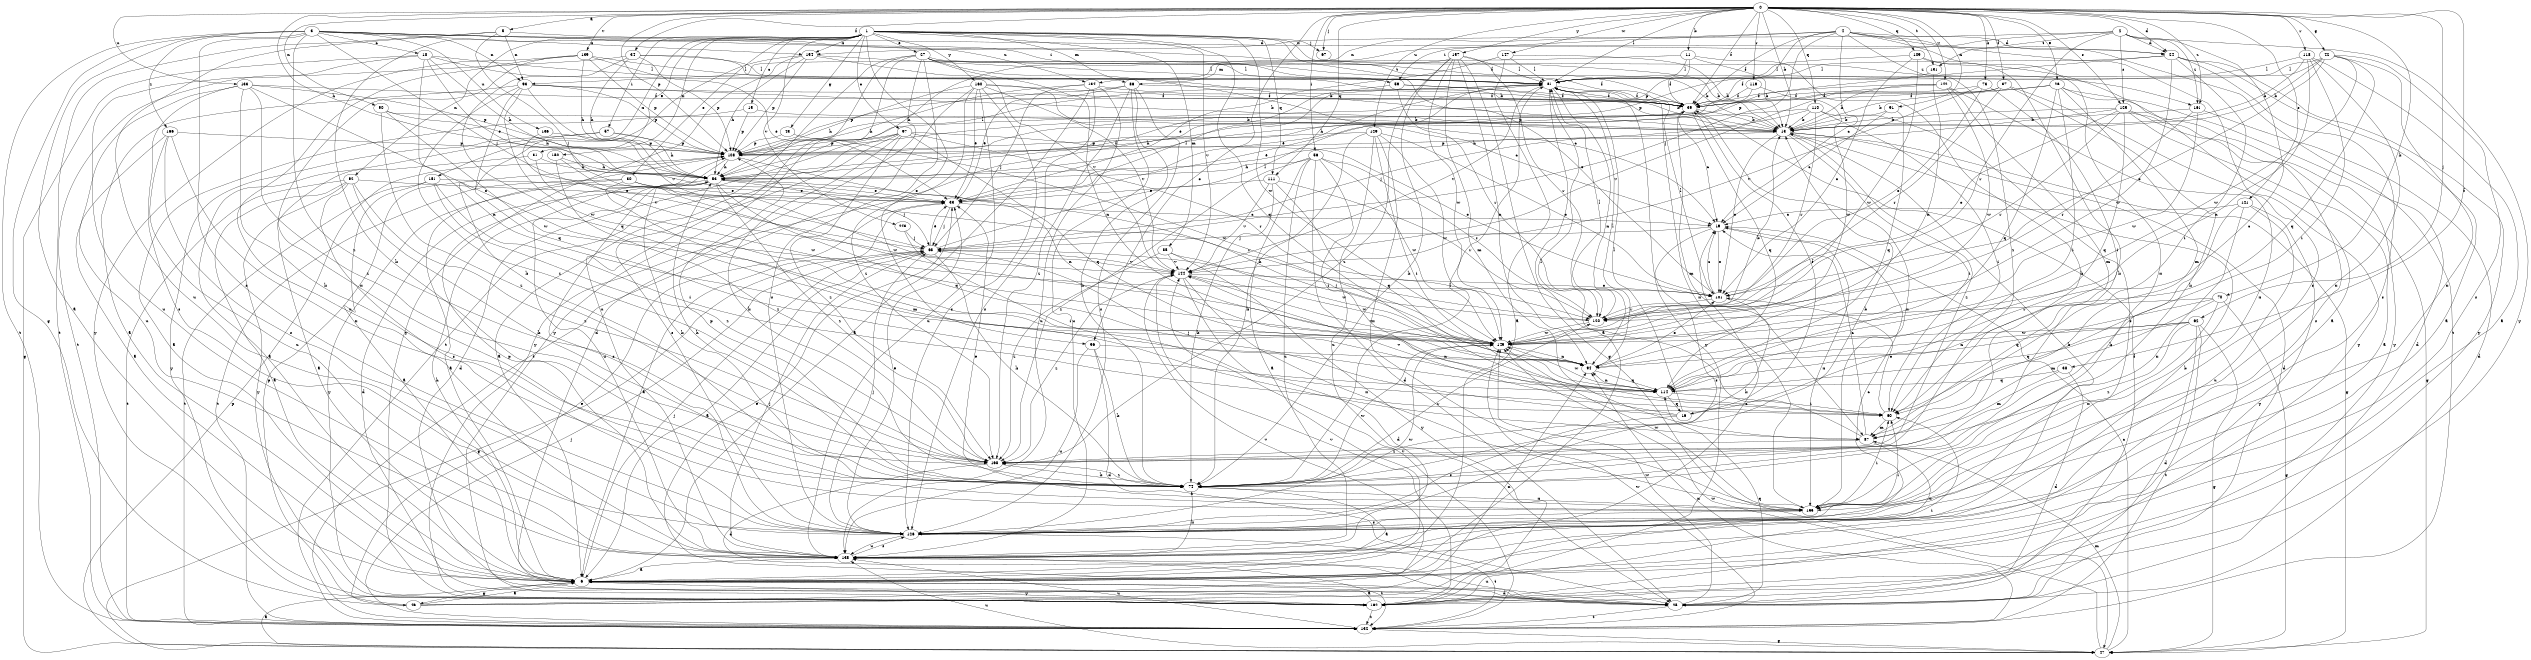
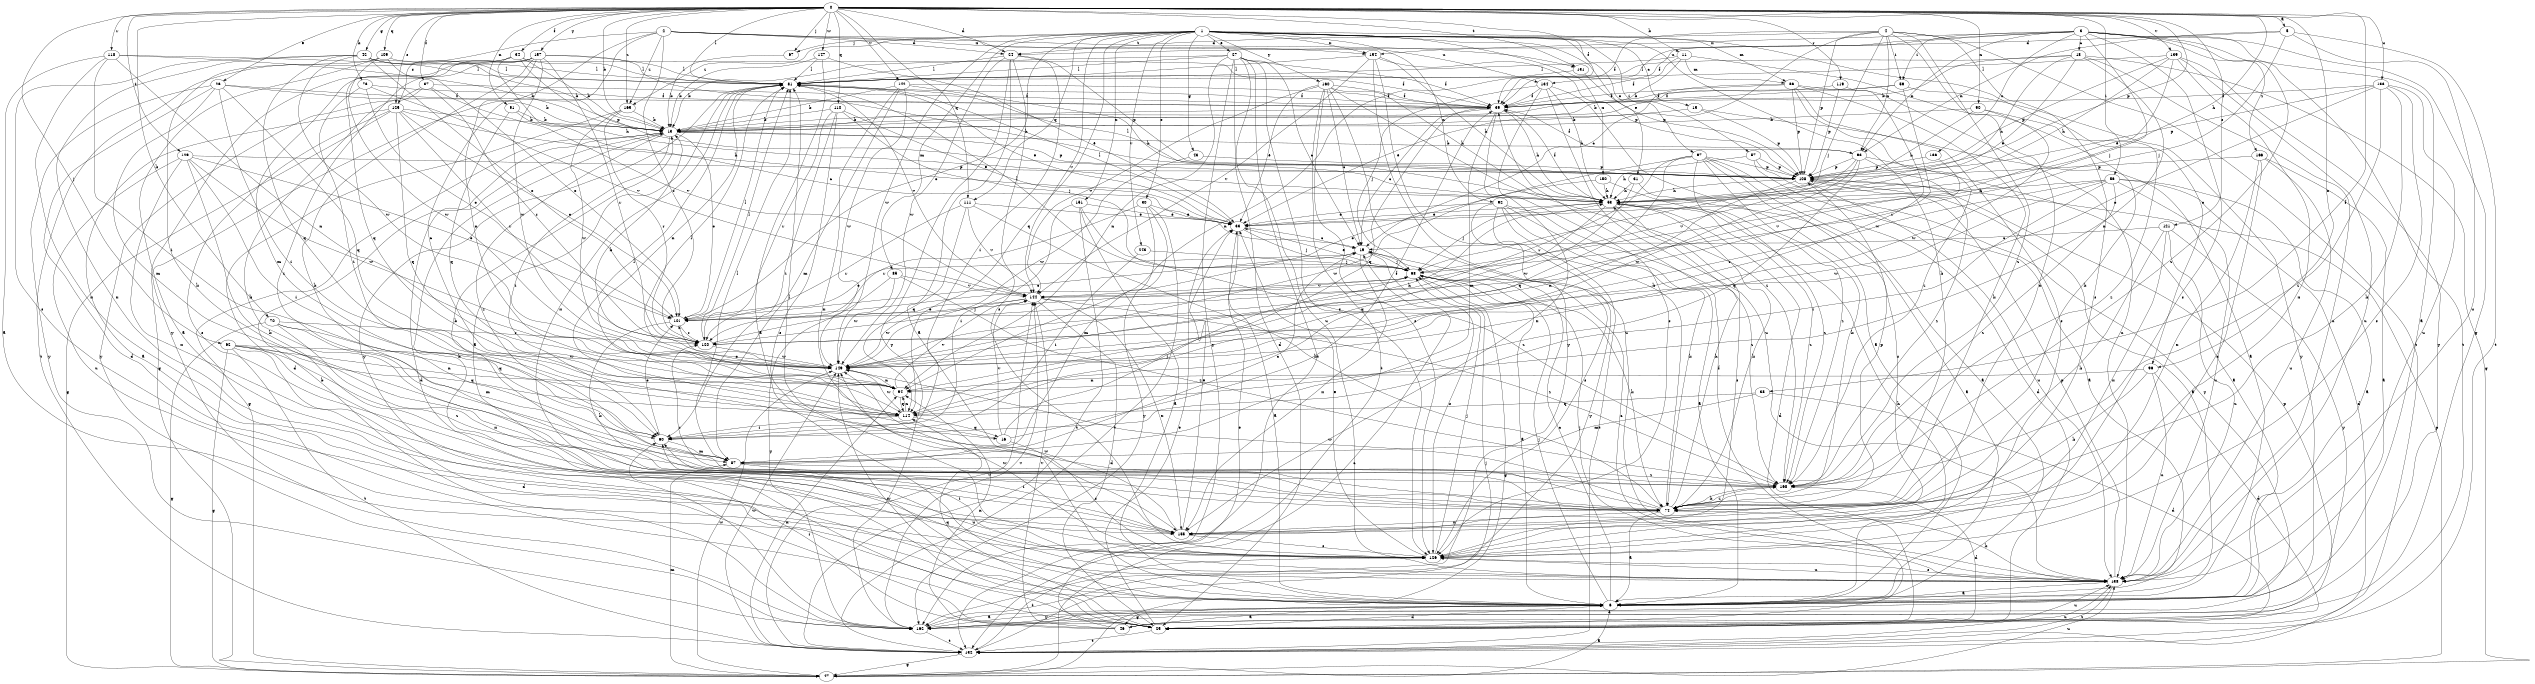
node "161": label "161" -> "165"
edge "93" -> "13": reversed
